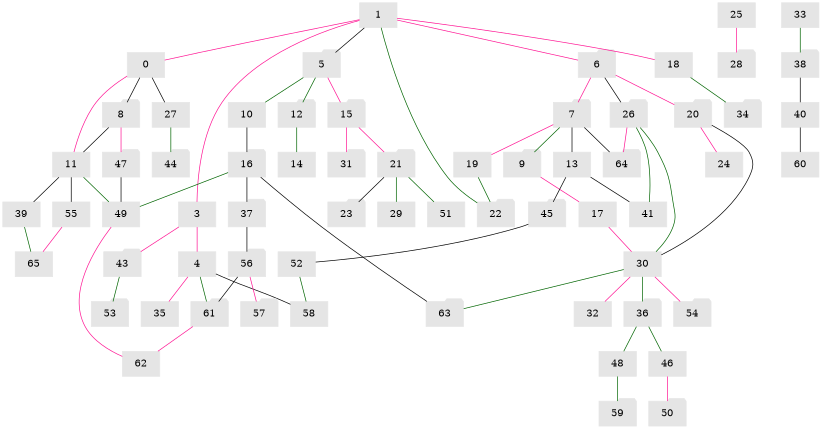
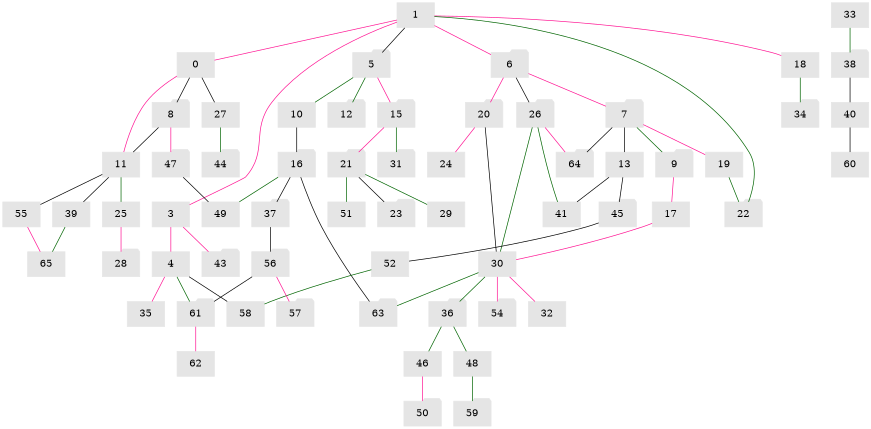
edge "15" -- "31": color deeppink -> darkgreen
node "14": removed
edge "11" -- "49": now "11" -- "25"
edge "49" -- "62": removed
node "53": removed
